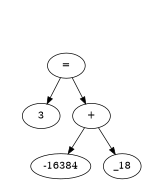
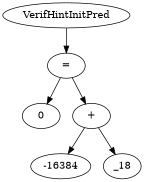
node "VerifHintInitPred": added
node "3": label "3" -> "0"
